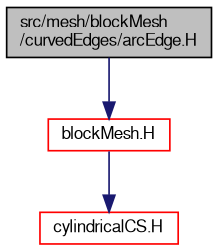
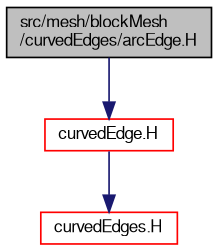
node "blockMesh.H": label "blockMesh.H" -> "curvedEdge.H"
node "cylindricalCS.H": label "cylindricalCS.H" -> "curvedEdges.H"
